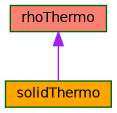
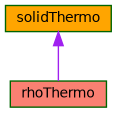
edge "solidThermo" -> "rhoThermo": reversed
